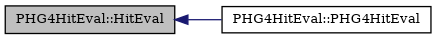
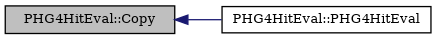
node "PHG4HitEval::HitEval": label "PHG4HitEval::HitEval" -> "PHG4HitEval::Copy"
